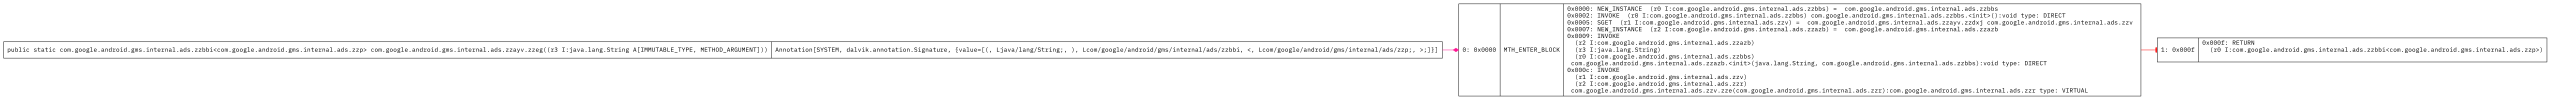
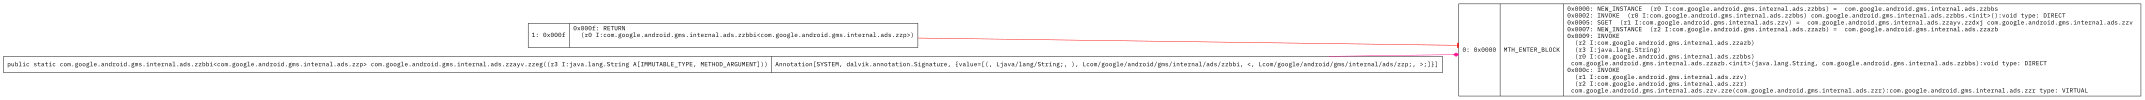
edge "0: 0x0000" -> "1: 0x000f": reversed
